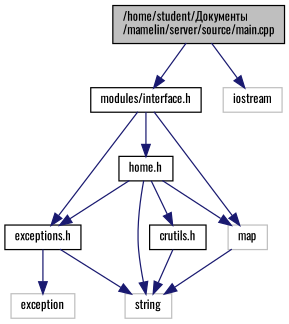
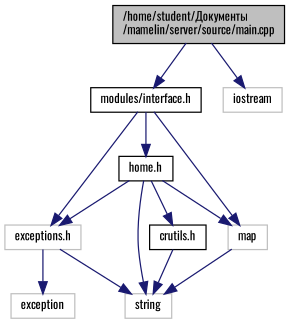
node "exceptions.h": color black -> grey75
